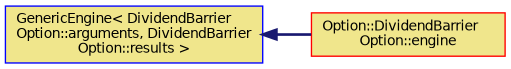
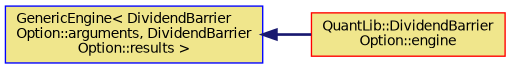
node "Option::DividendBarrier Option::engine": label "Option::DividendBarrier Option::engine" -> "QuantLib::DividendBarrier Option::engine"
